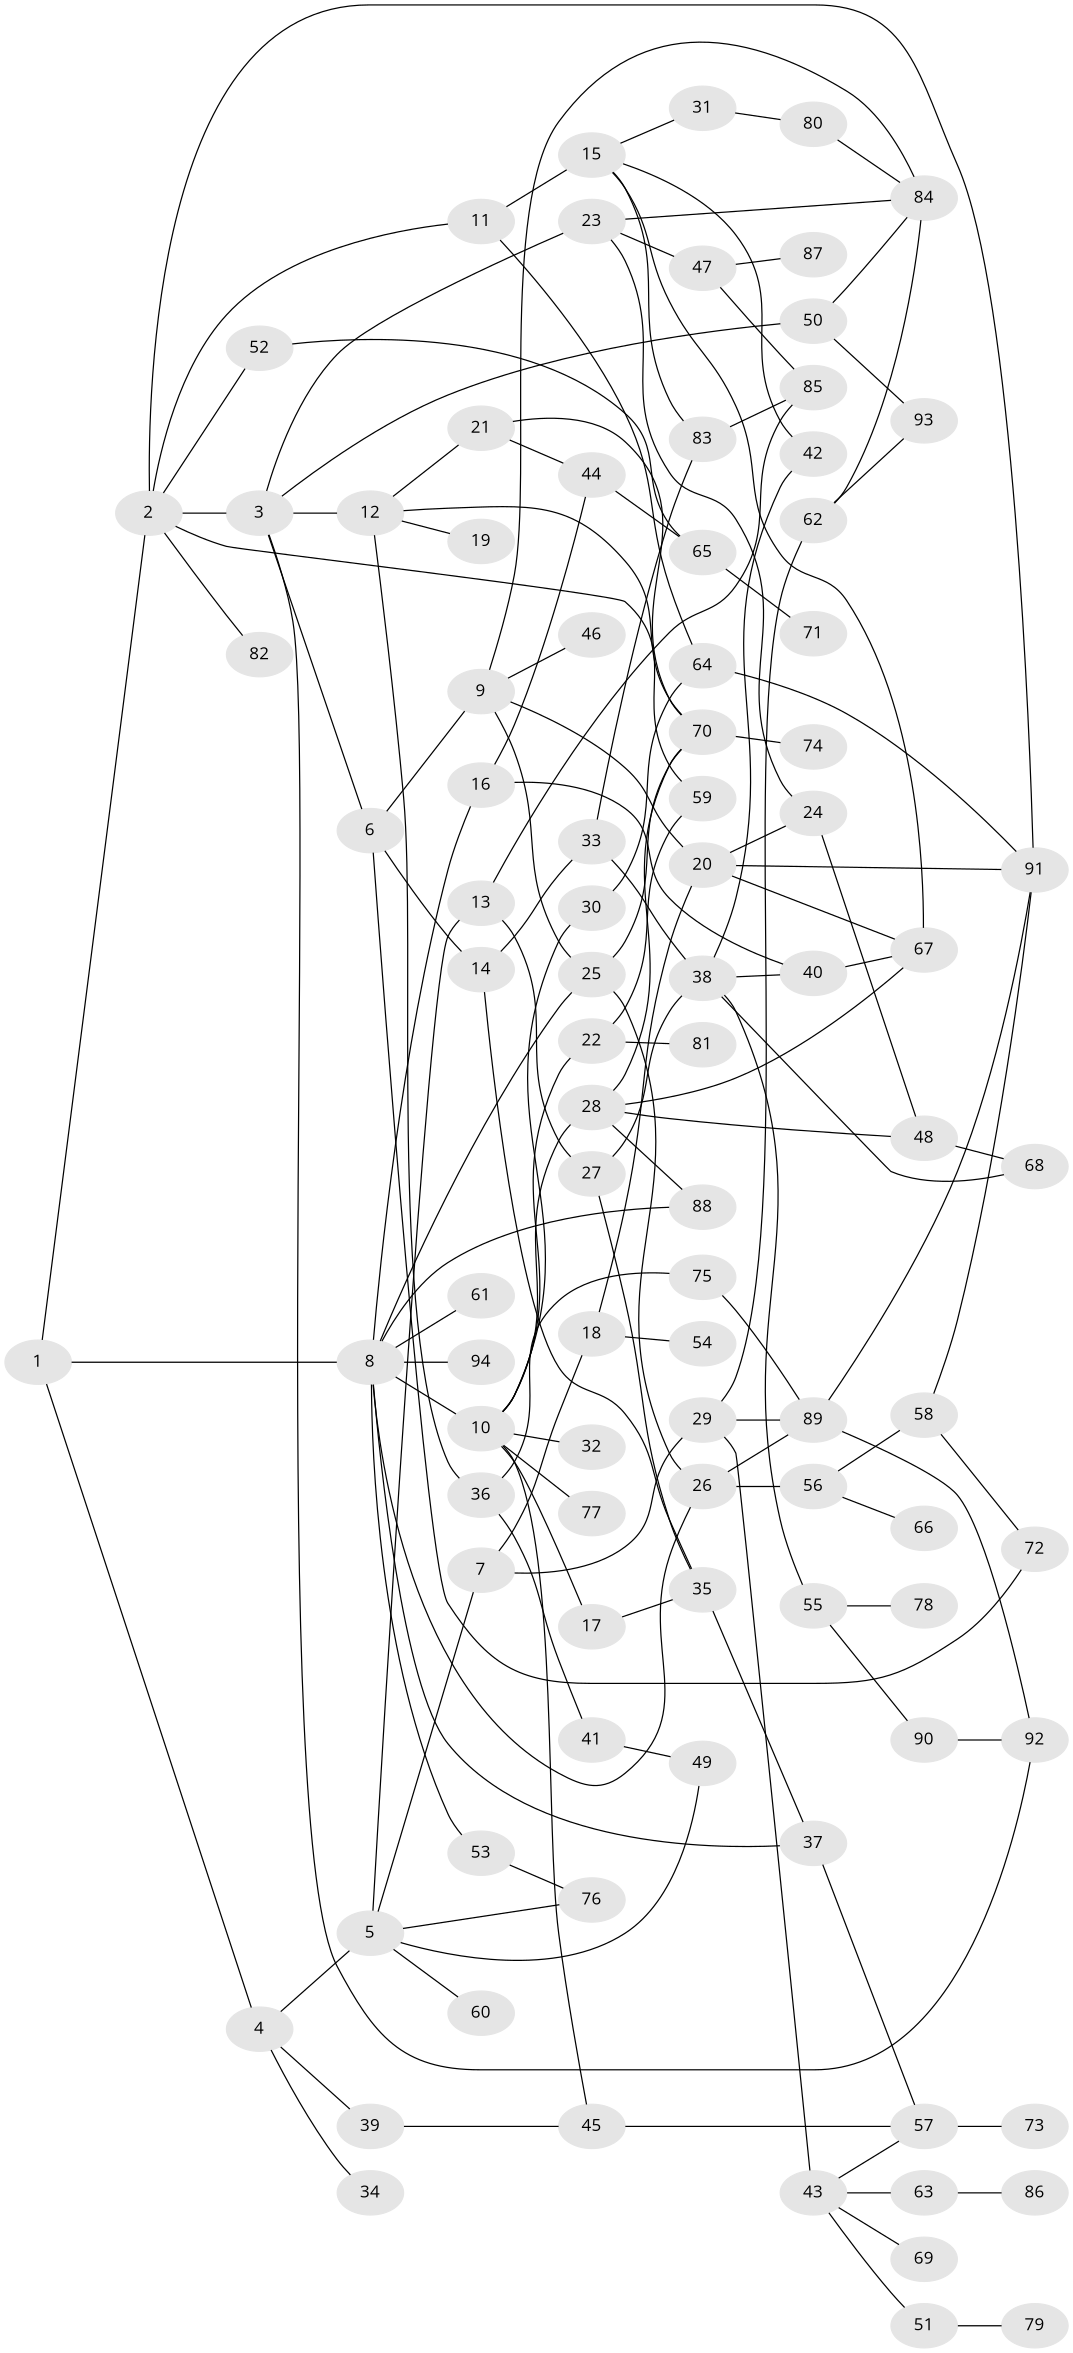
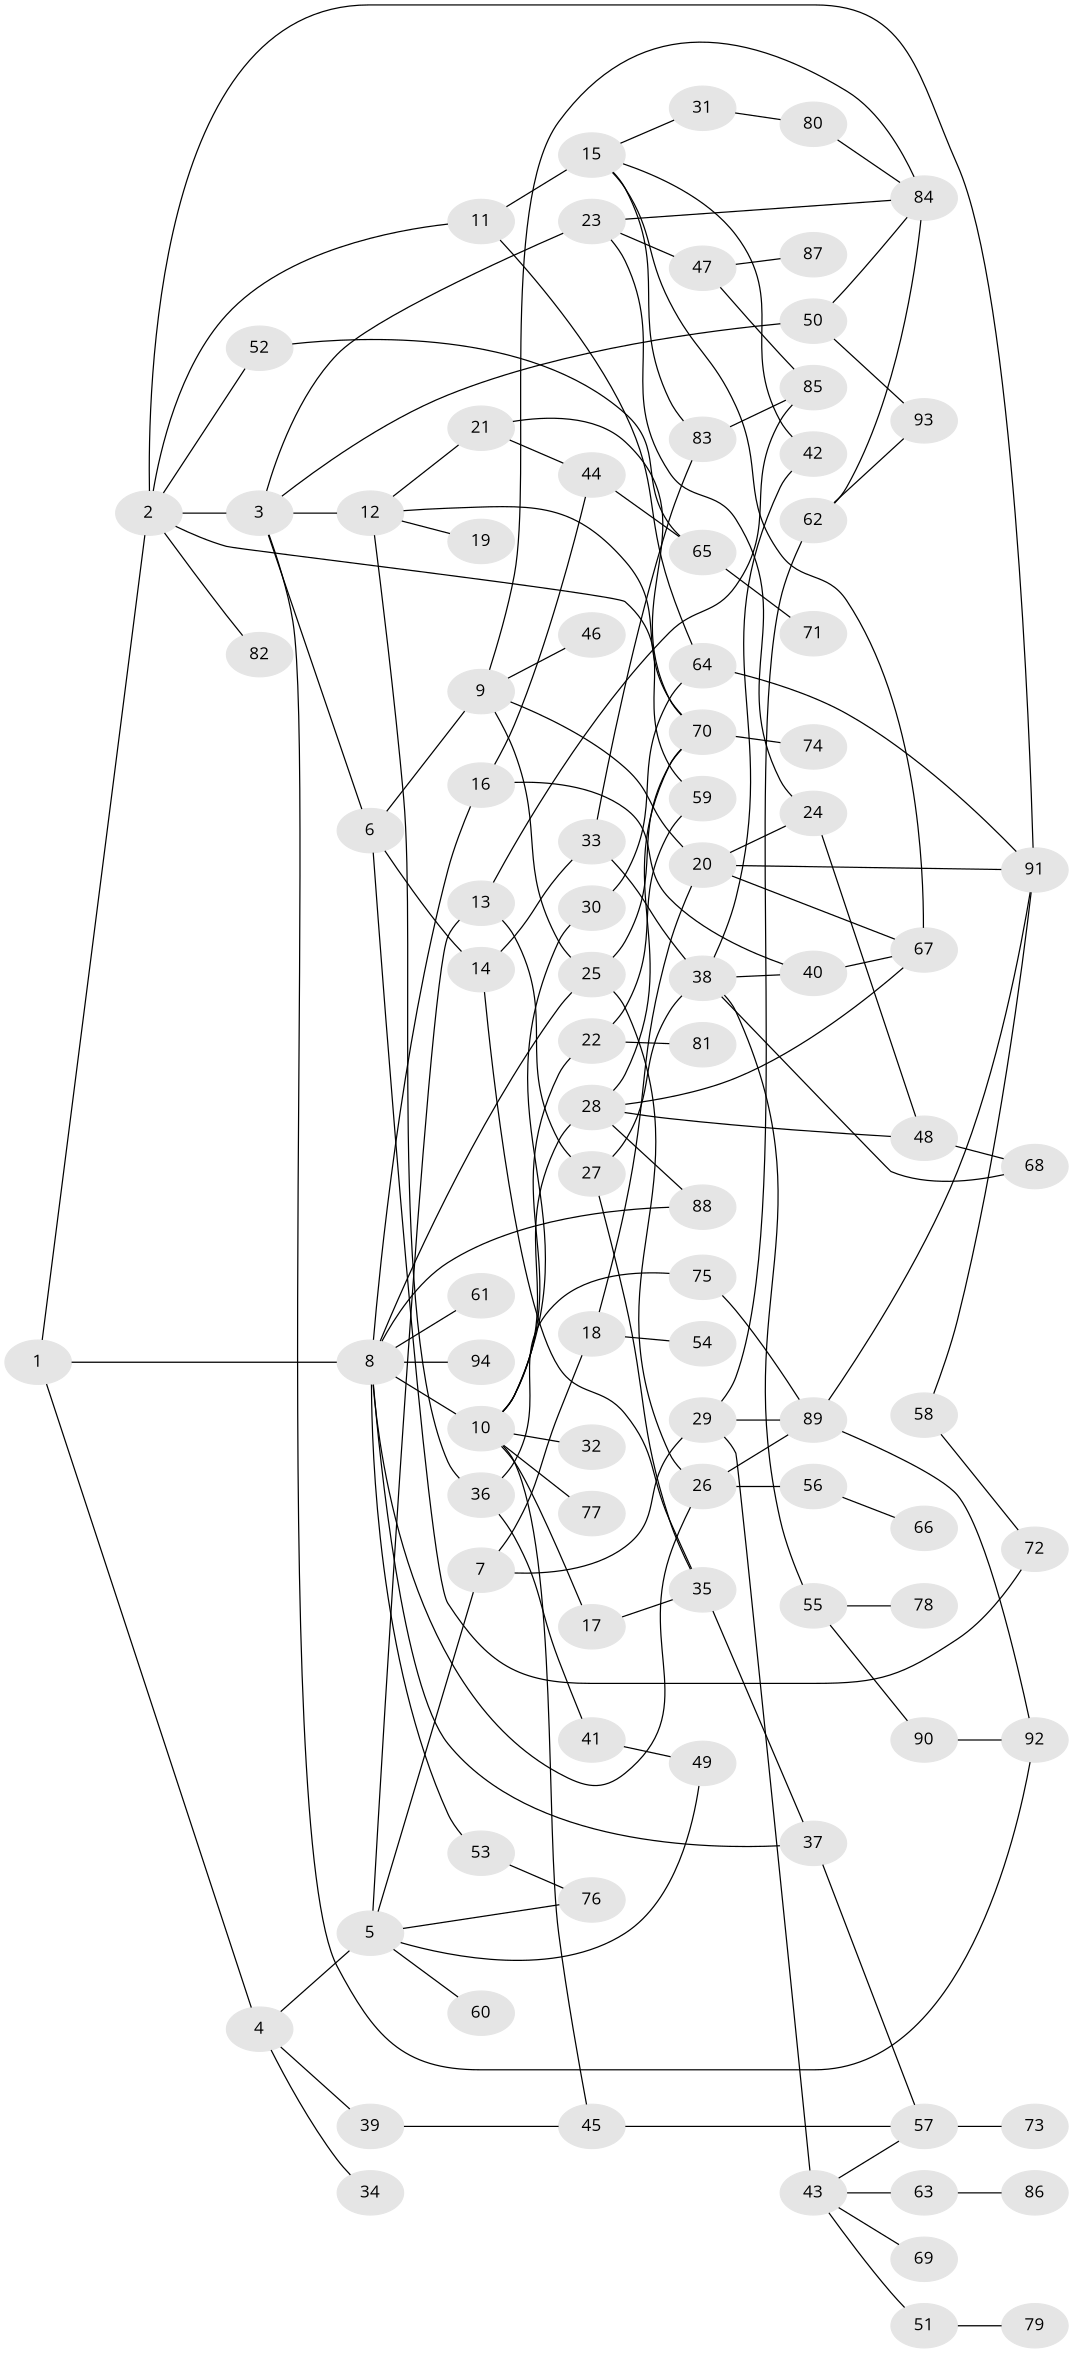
edge "58" -- "56": removed
